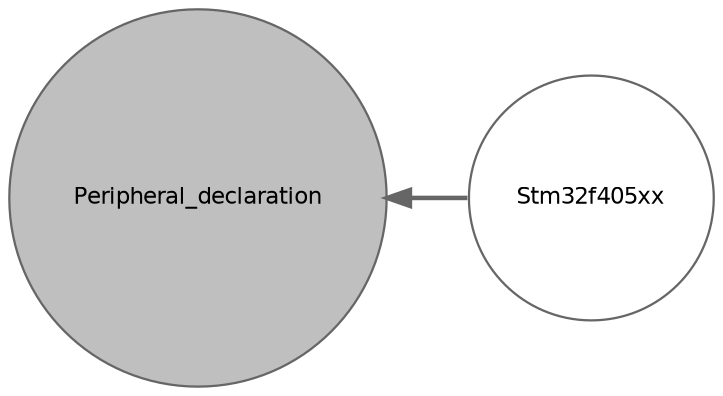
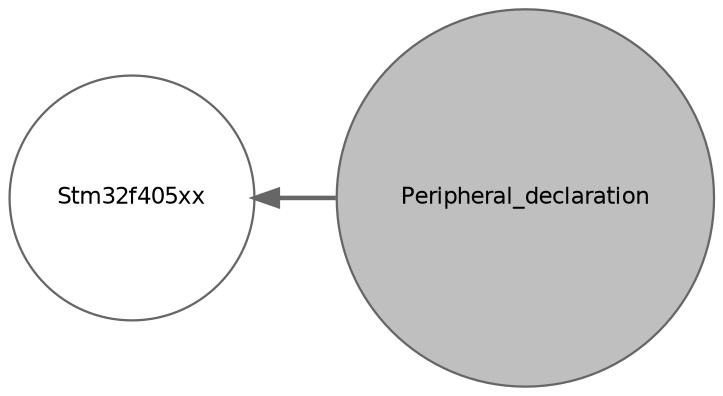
edge "Stm32f405xx" -> "Peripheral_declaration": reversed
